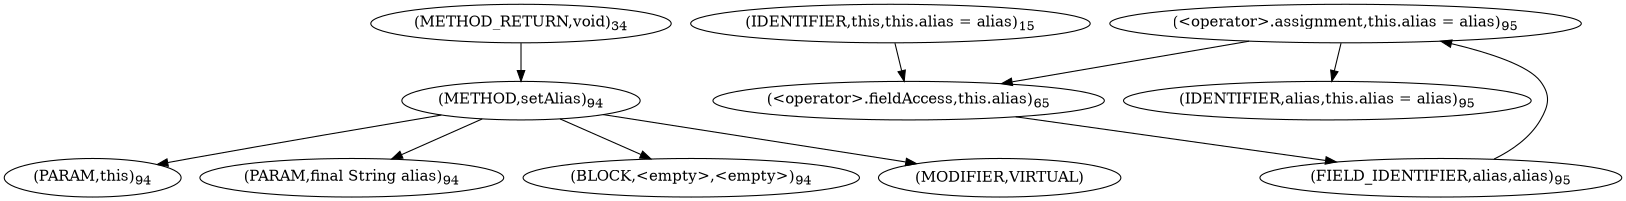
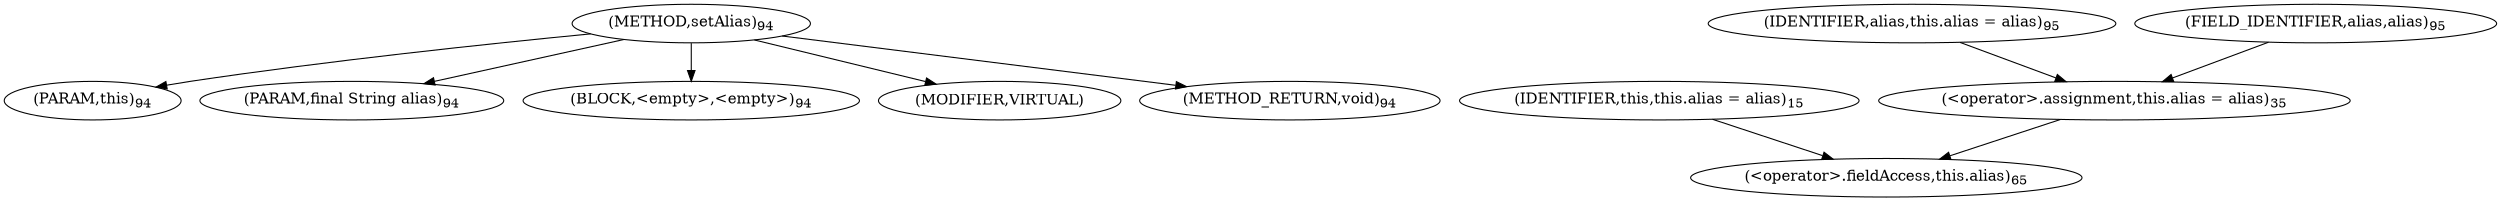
node "(METHOD_RETURN,void)": text "34" -> "94"
node "(<operator>.assignment,this.alias = alias)": text "95" -> "35"
edge "(METHOD_RETURN,void)" -> "(METHOD,setAlias)": reversed
edge "(<operator>.assignment,this.alias = alias)" -> "(IDENTIFIER,alias,this.alias = alias)": reversed
edge "(<operator>.fieldAccess,this.alias)" -> "(FIELD_IDENTIFIER,alias,alias)": removed
